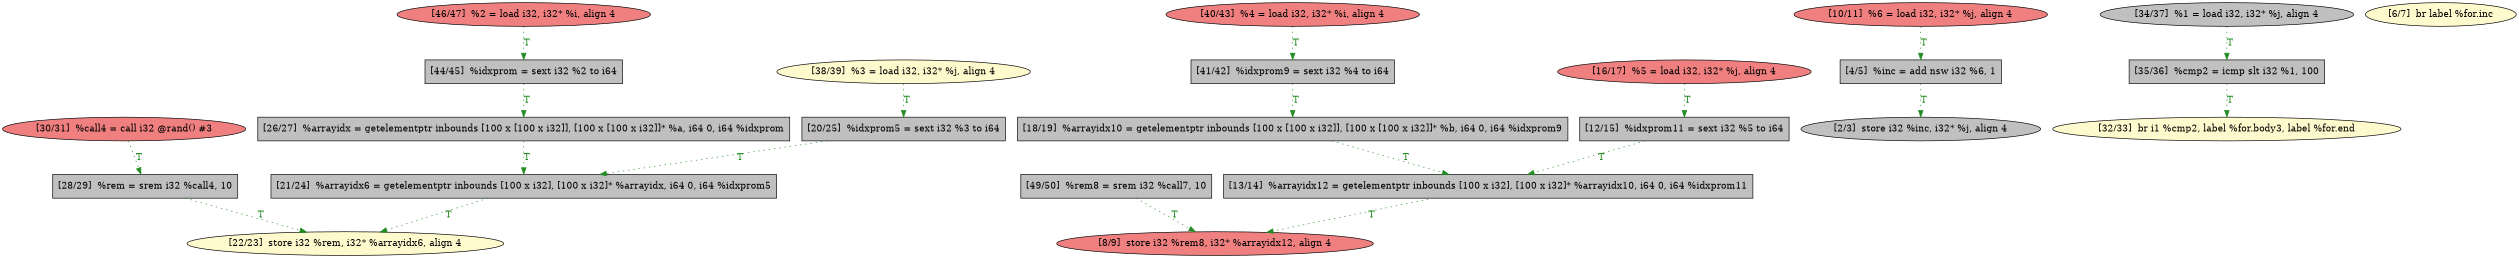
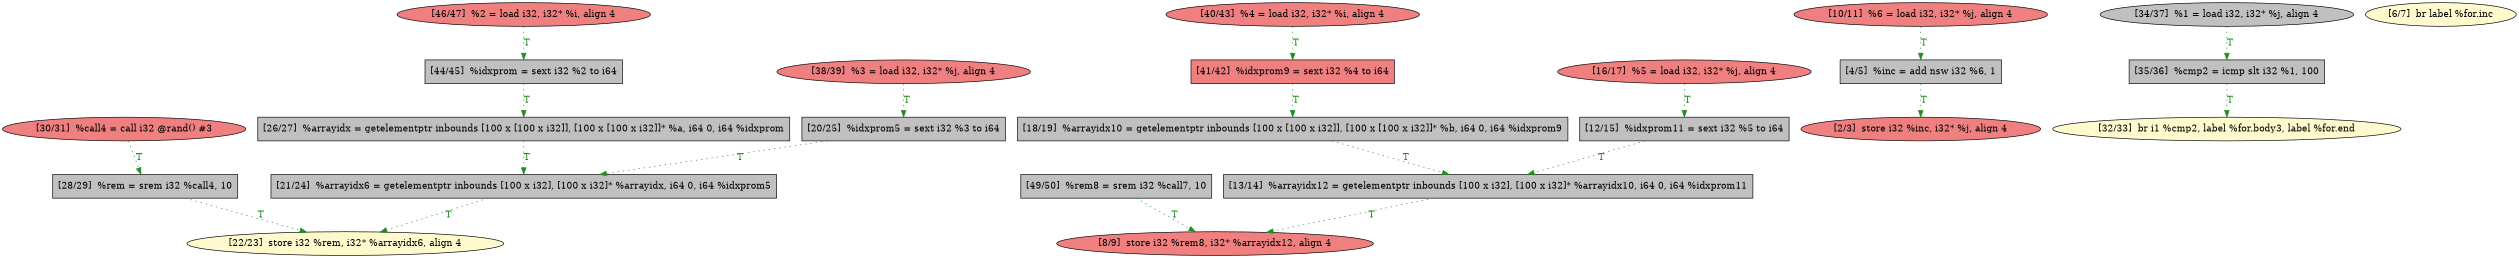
node "[38/39]  %3 = load i32, i32* %j, align 4": fillcolor lemonchiffon -> lightcoral
node "[41/42]  %idxprom9 = sext i32 %4 to i64": fillcolor grey -> lightcoral
node "[2/3]  store i32 %inc, i32* %j, align 4": fillcolor grey -> lightcoral
